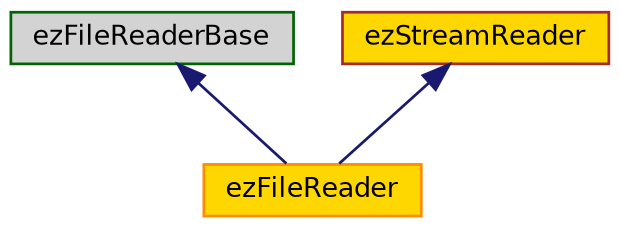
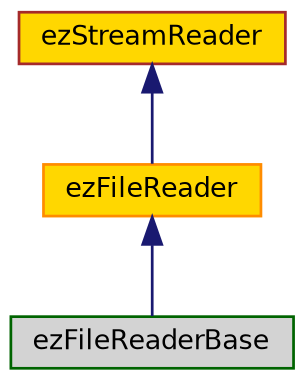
edge "ezFileReader" -> "ezFileReaderBase": reversed
